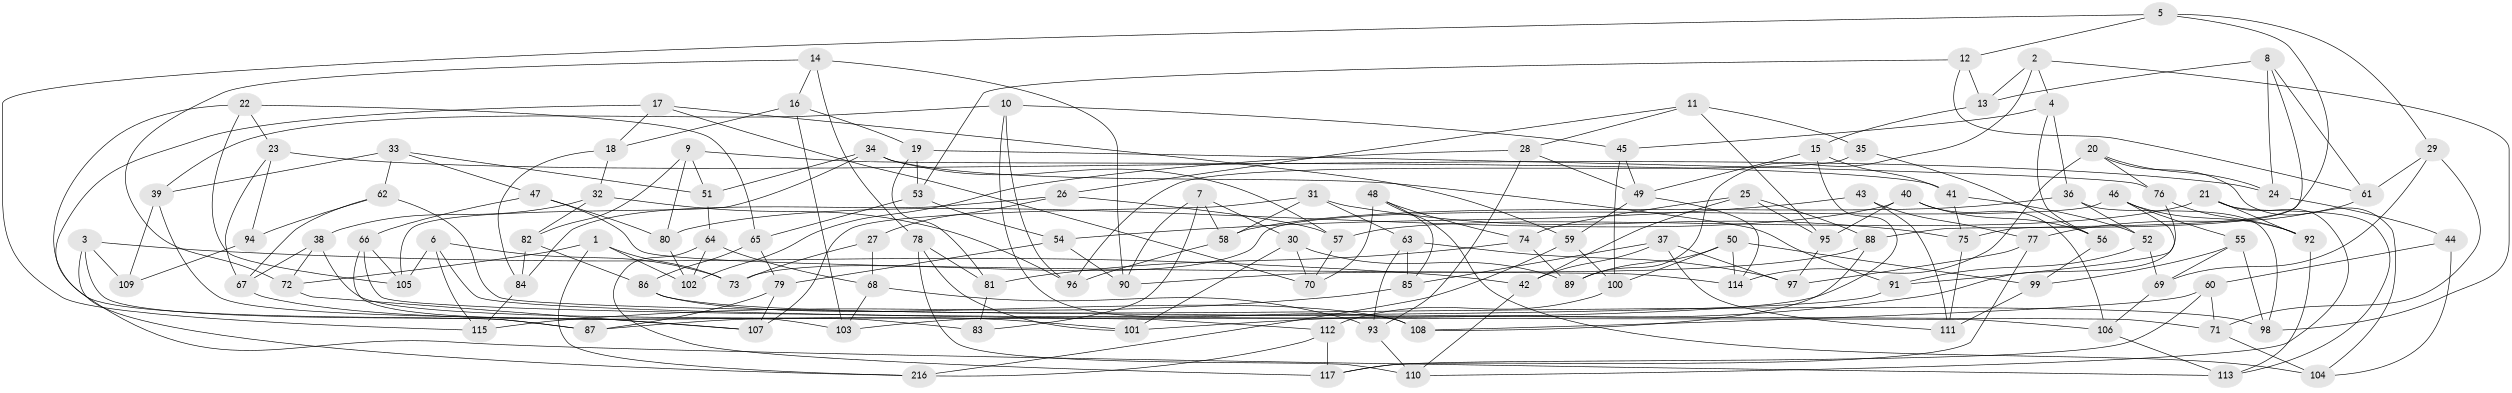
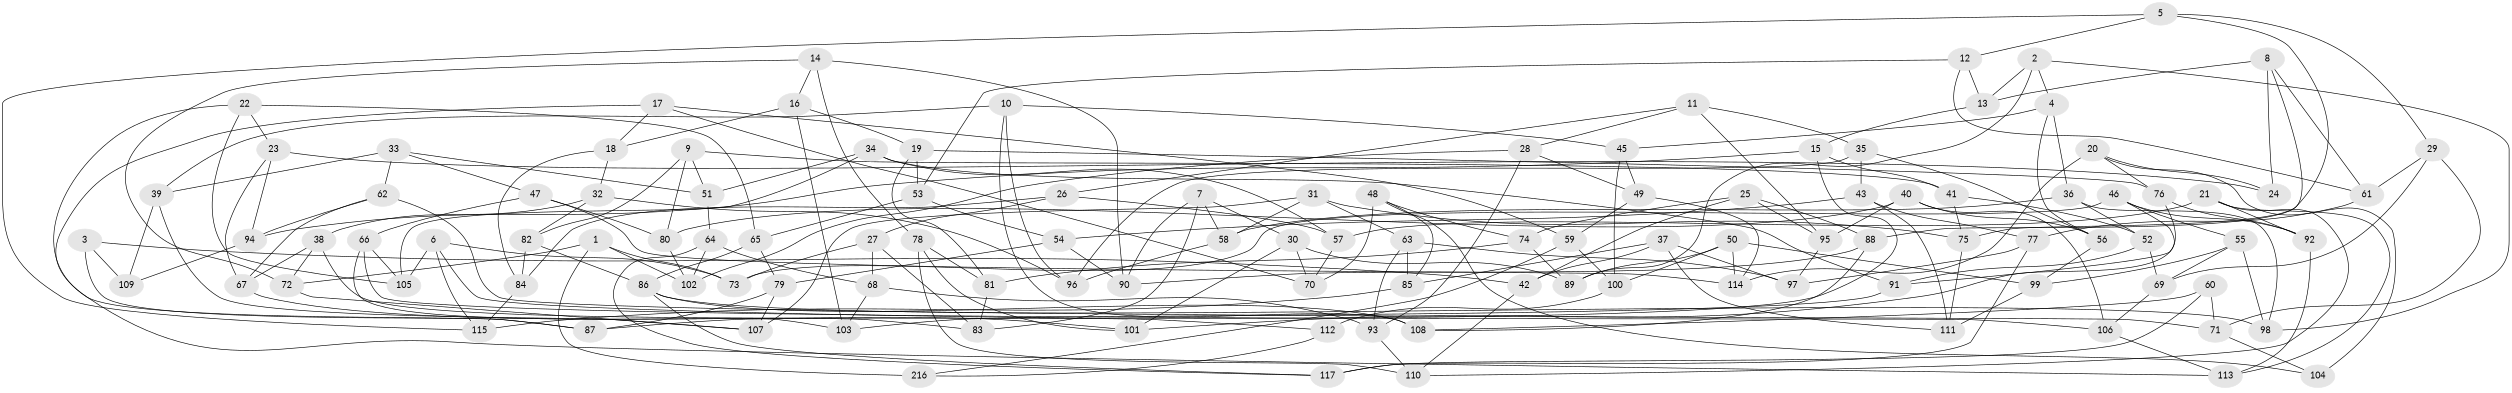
edge "35" -- "43": added
edge "15" -- "49": now "15" -- "94"
node "44": removed
edge "27" -- "83": added
edge "112" -- "117": now "86" -- "117"
edge "3" -- "216": removed
